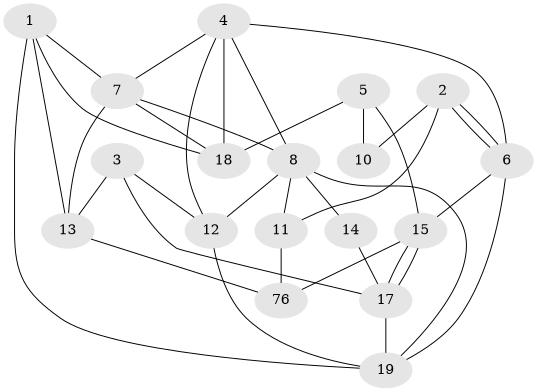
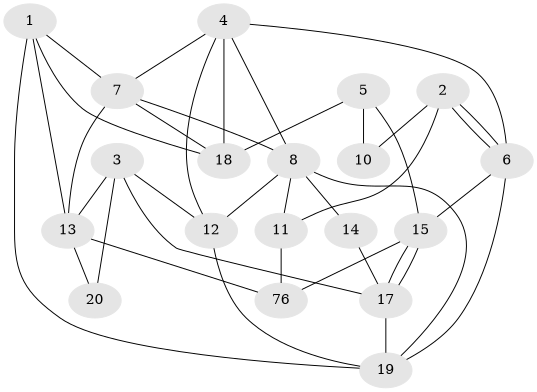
node "20": added
